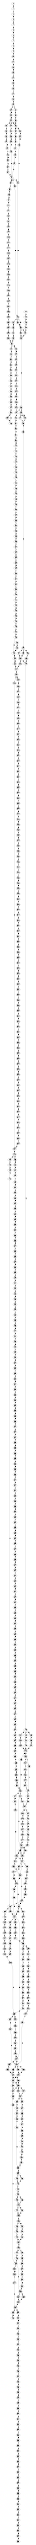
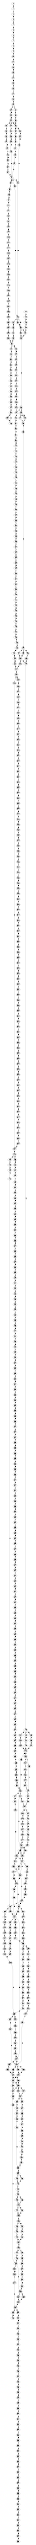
edge "S456" -> "S473": now "S456" -> "S461"
